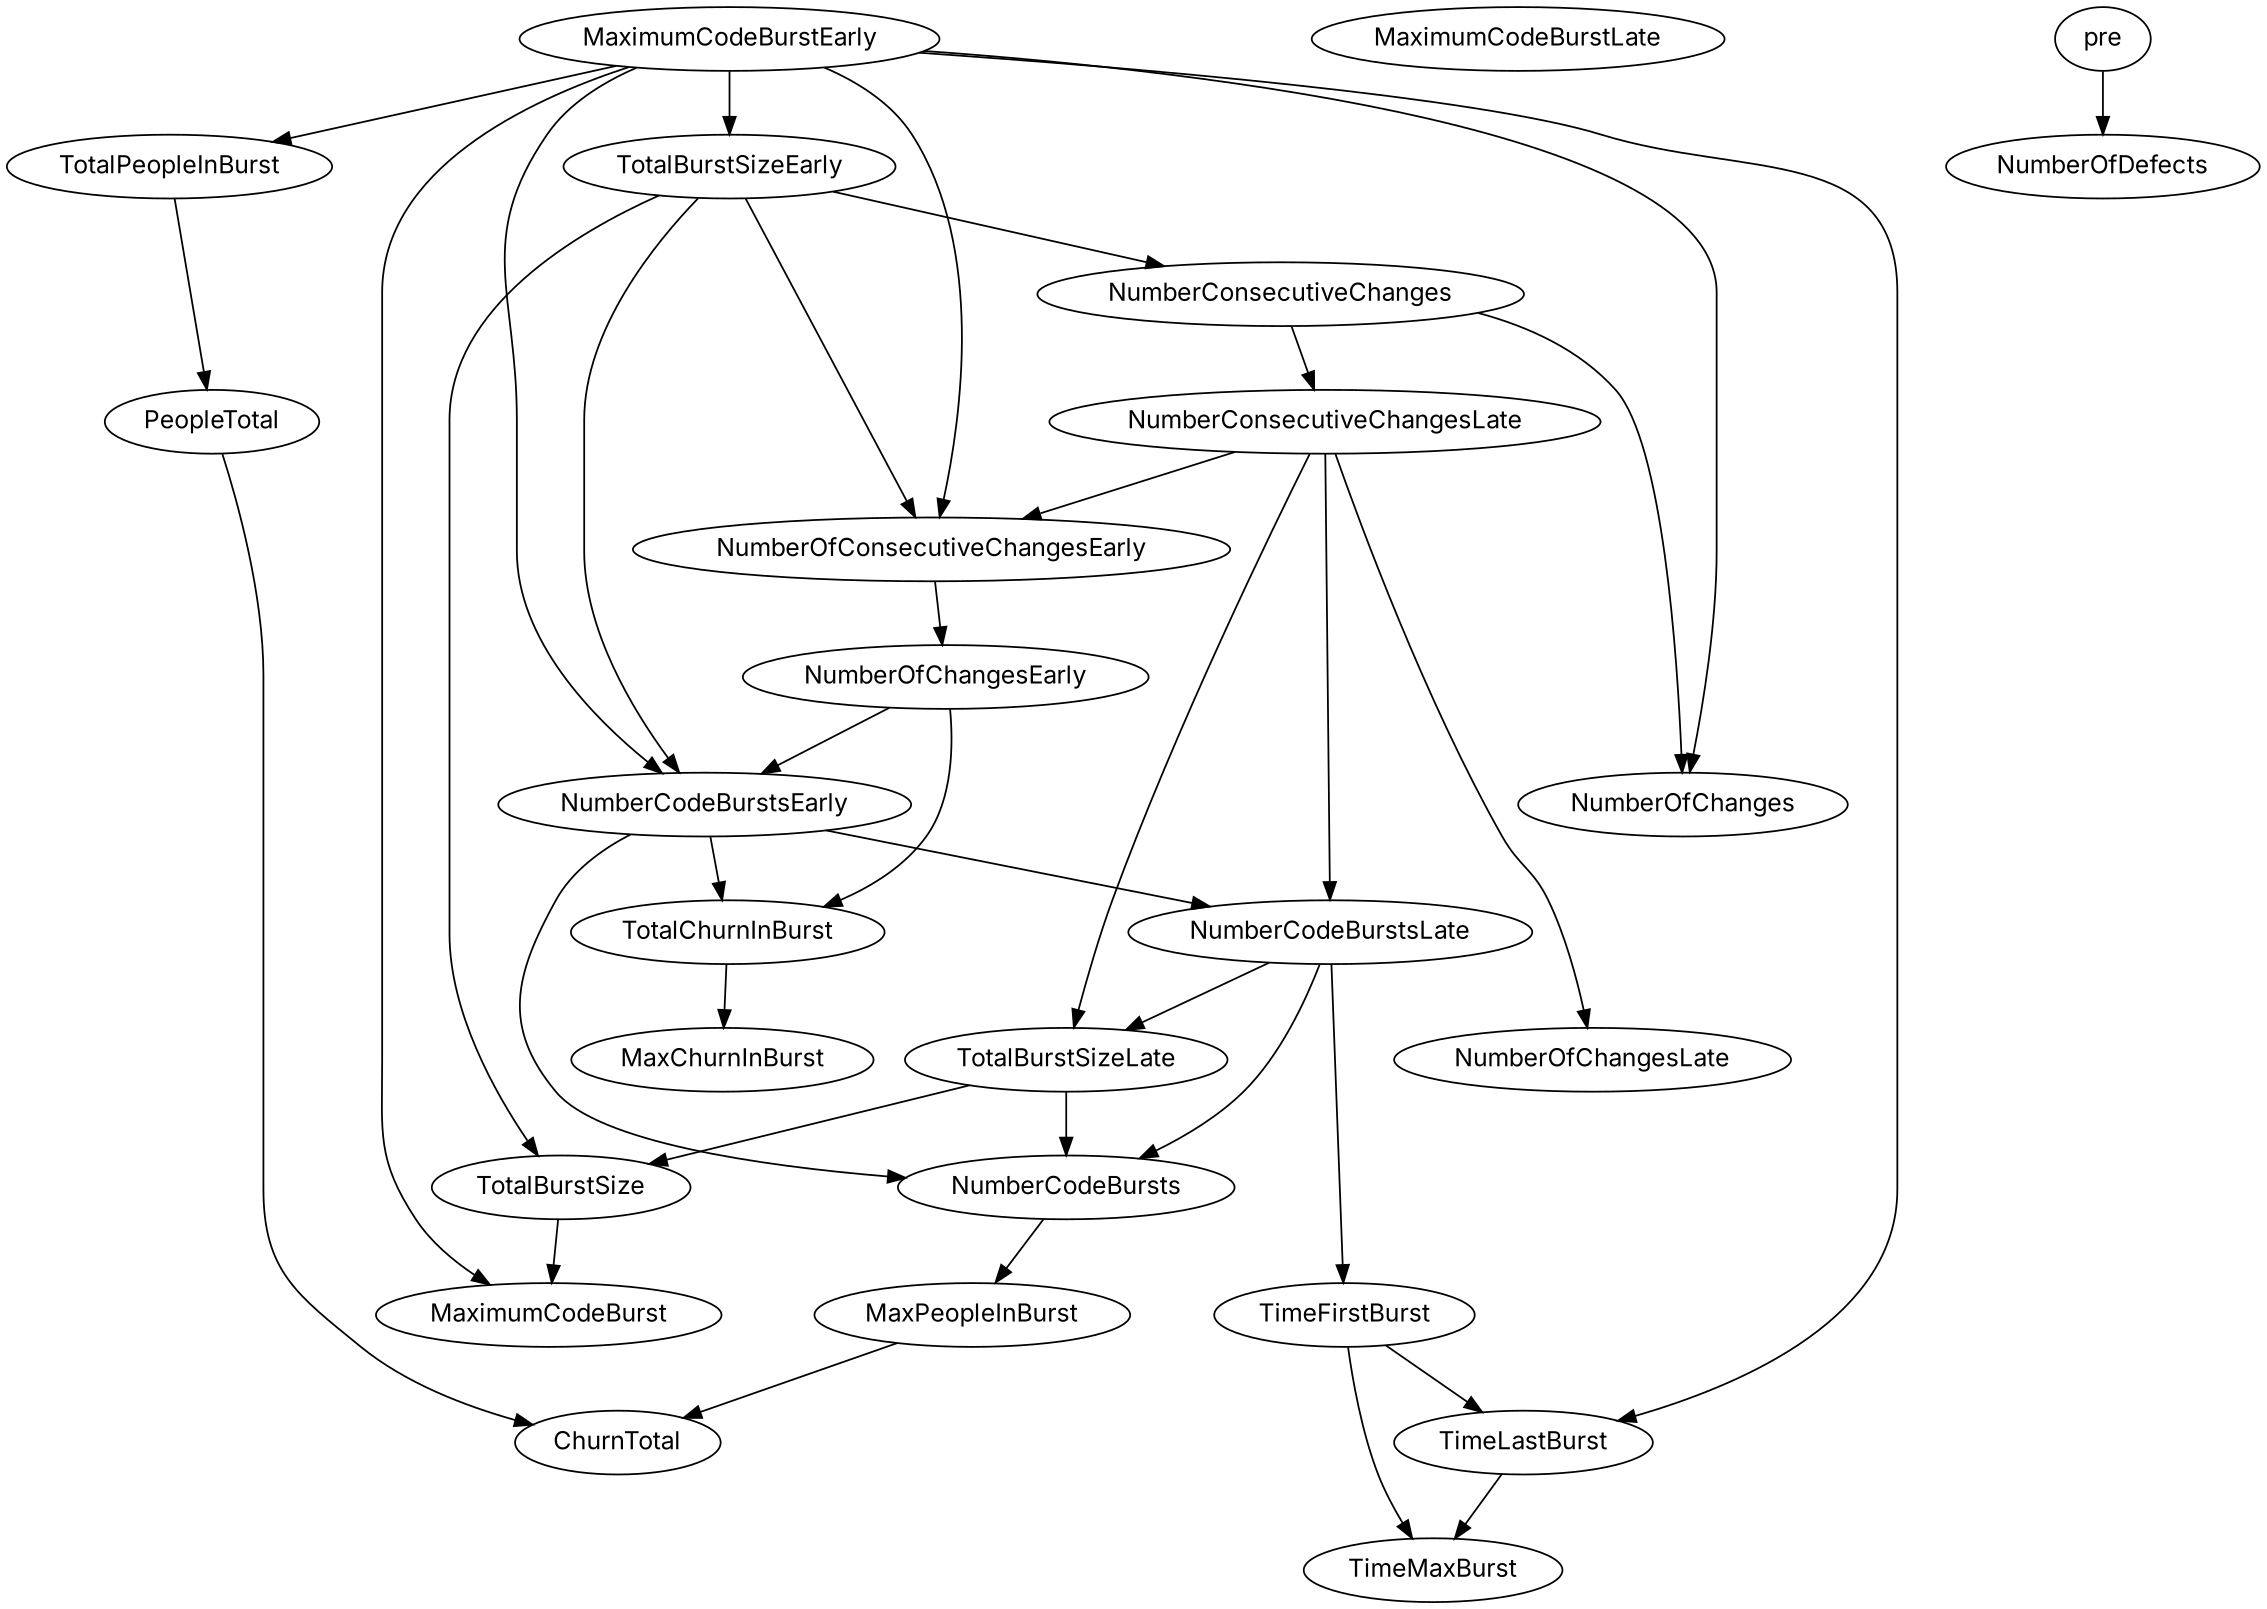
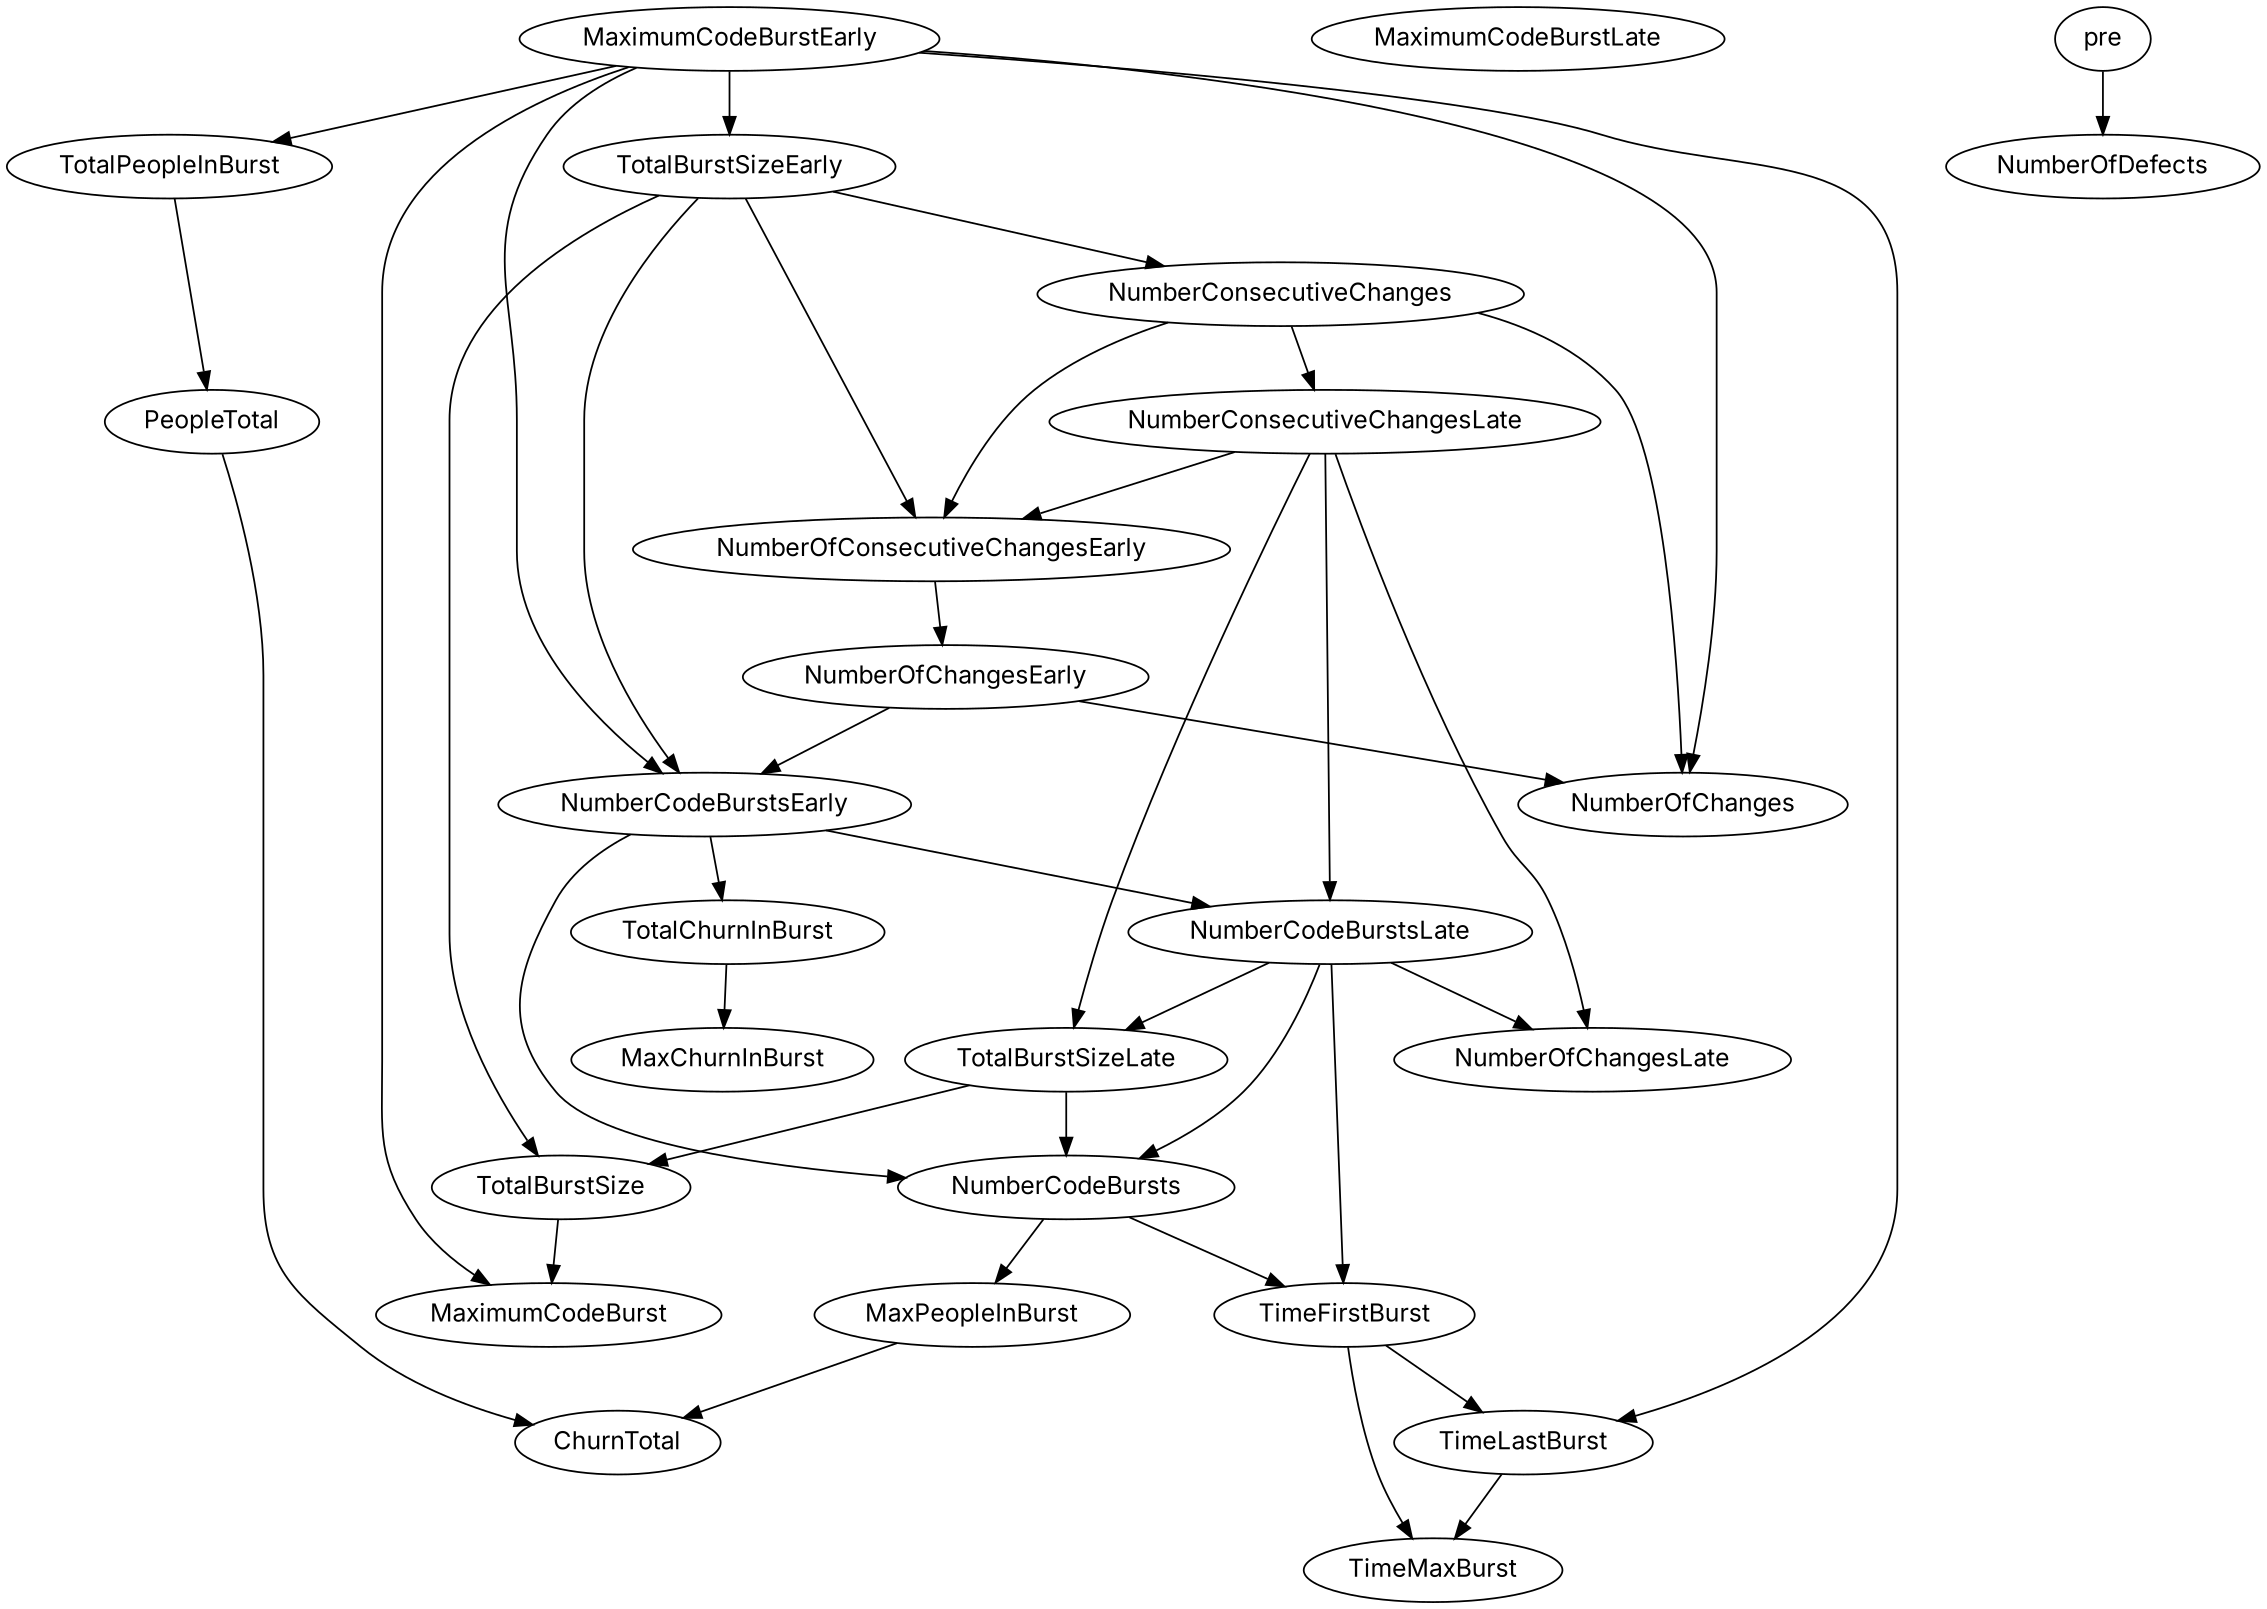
edge "MaximumCodeBurstEarly" -> "NumberOfConsecutiveChangesEarly": now "NumberConsecutiveChanges" -> "NumberOfConsecutiveChangesEarly"
edge "NumberOfChangesEarly" -> "TotalChurnInBurst": now "NumberOfChangesEarly" -> "NumberOfChanges"
edge "NumberCodeBurstsLate" -> "NumberOfChangesLate": added
edge "NumberCodeBursts" -> "TimeFirstBurst": added
